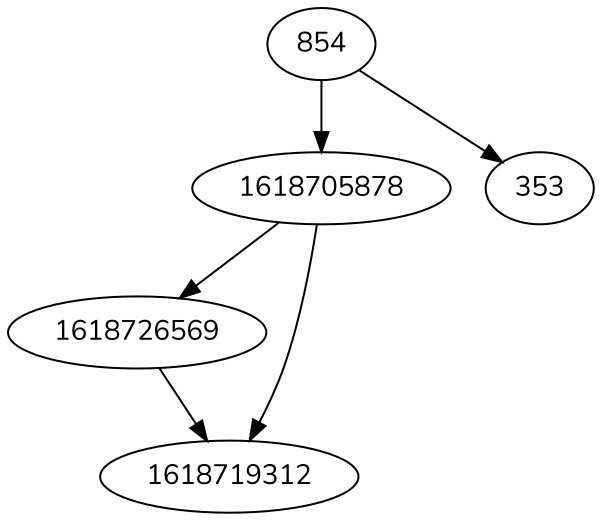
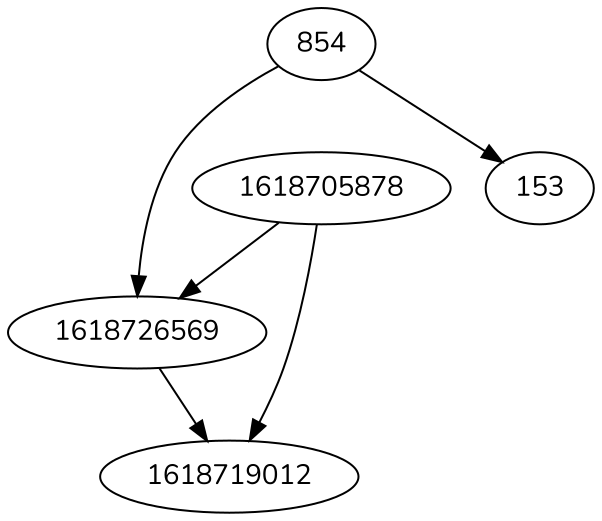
edge "854" -> "1618705878": now "854" -> "1618726569"
node "353": label "353" -> "153"
node "1618719312": label "1618719312" -> "1618719012"
